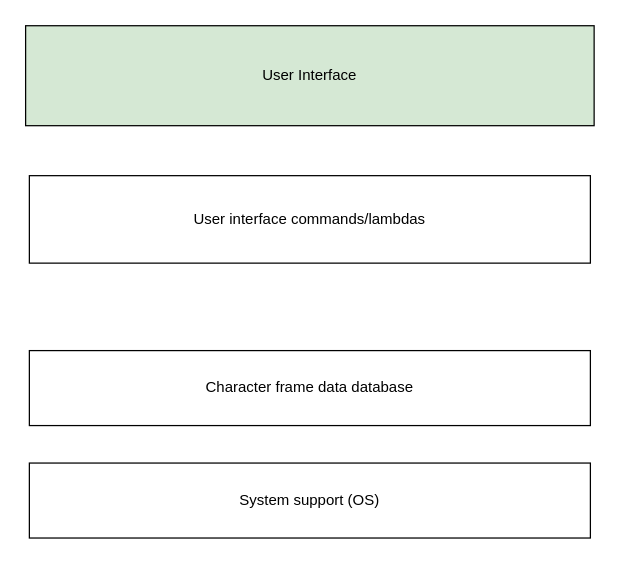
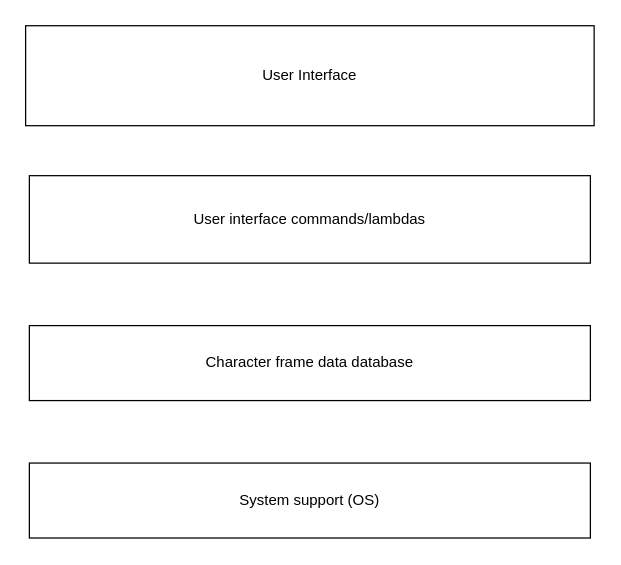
node "User Interface": fillcolor #d5e8d4 -> #ffffff
node "Character frame data database": moved (310, 388) -> (310, 363)
